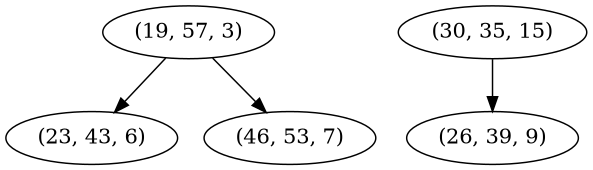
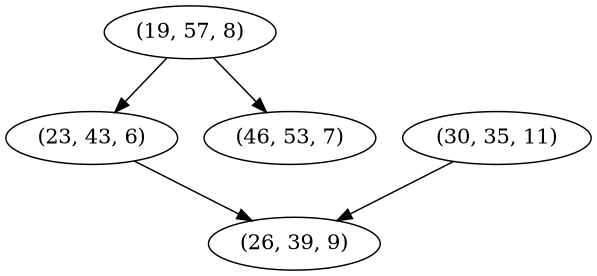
node "(19, 57, 3)": label "(19, 57, 3)" -> "(19, 57, 8)"
node "(30, 35, 15)": label "(30, 35, 15)" -> "(30, 35, 11)"
edge "(23, 43, 6)" -> "(26, 39, 9)": added
